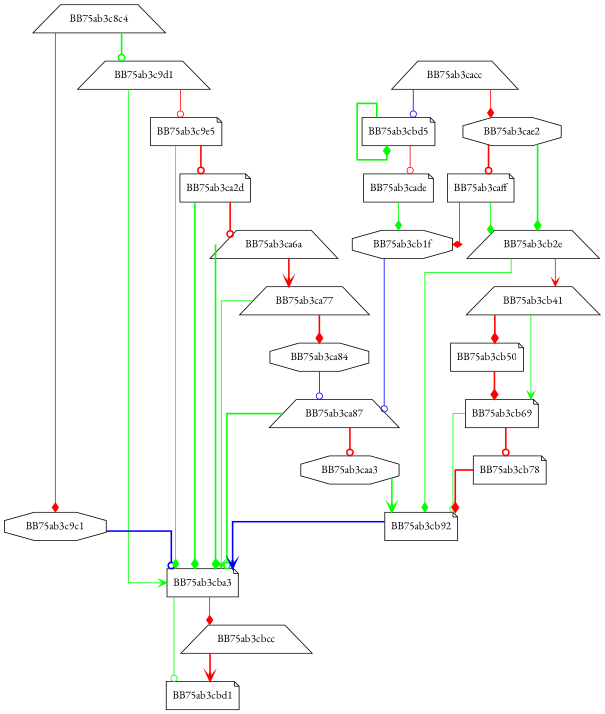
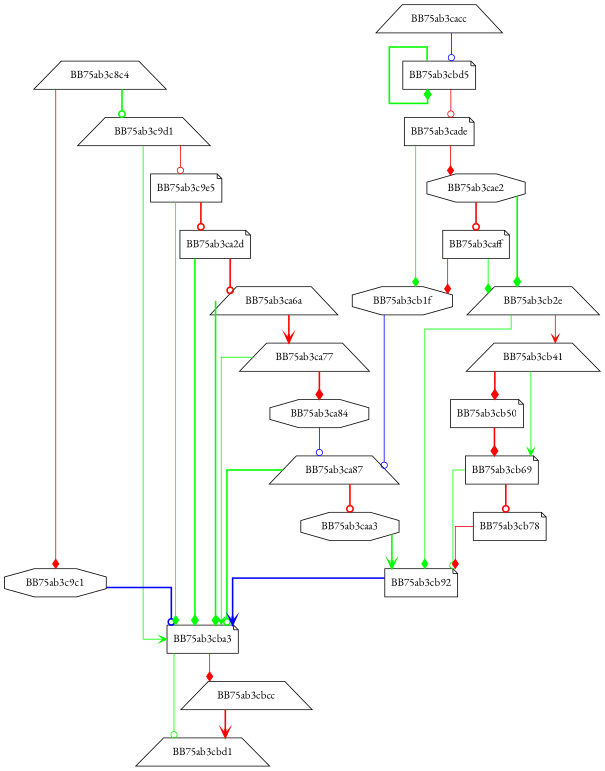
edge "BB75ab3cacc" -> "BB75ab3cae2": now "BB75ab3cade" -> "BB75ab3cae2"
edge "BB75ab3cb78" -> "BB75ab3cb92": style bold -> solid
node "BB75ab3cbd1": shape note -> trapezium
